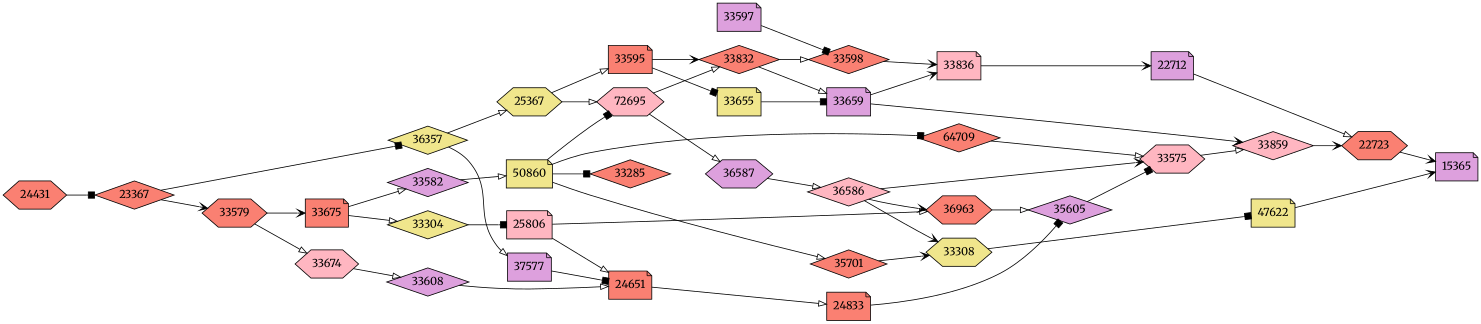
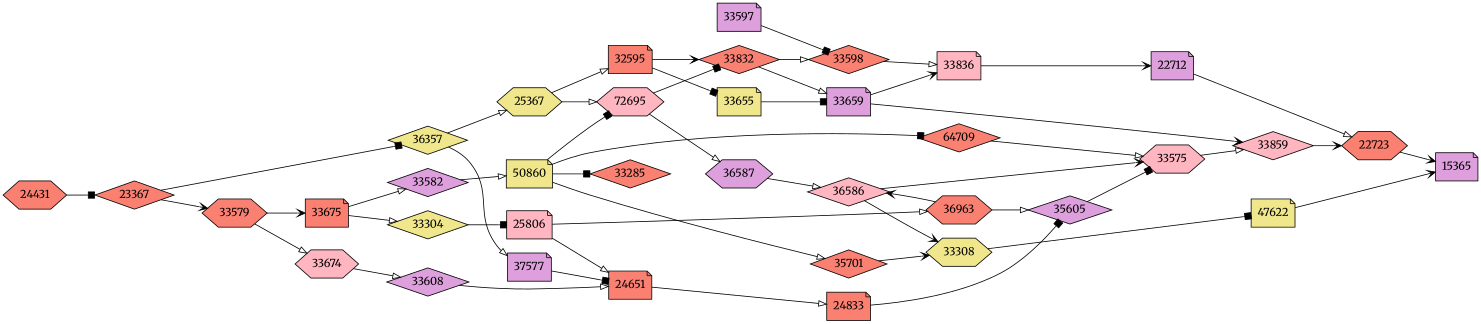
node "33595": label "33595" -> "32595"
edge "33598" -> "33836": arrowhead vee -> onormal
edge "72695" -> "33832": arrowhead onormal -> box
edge "36586" -> "36963": reversed
